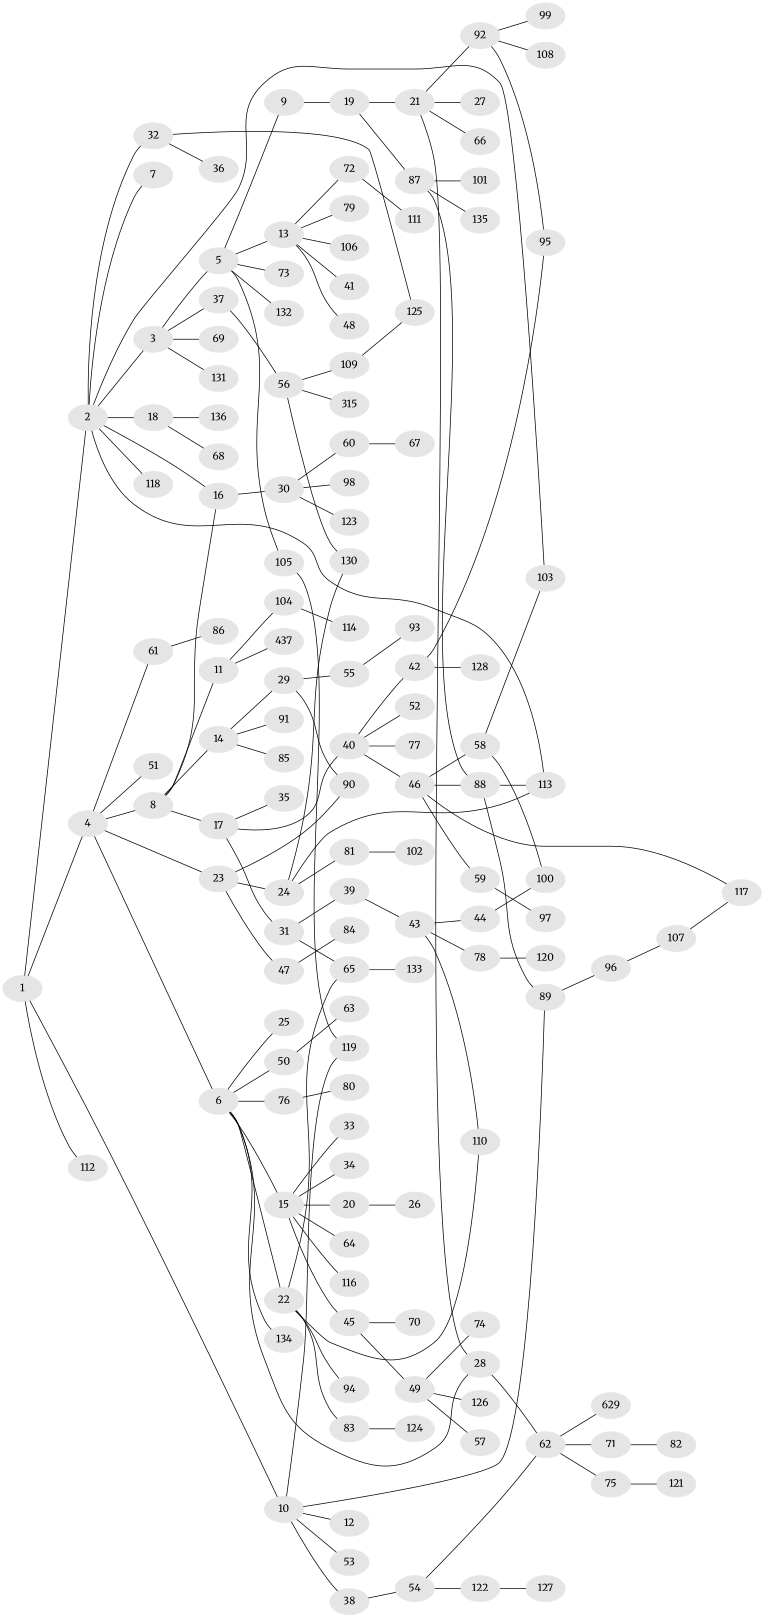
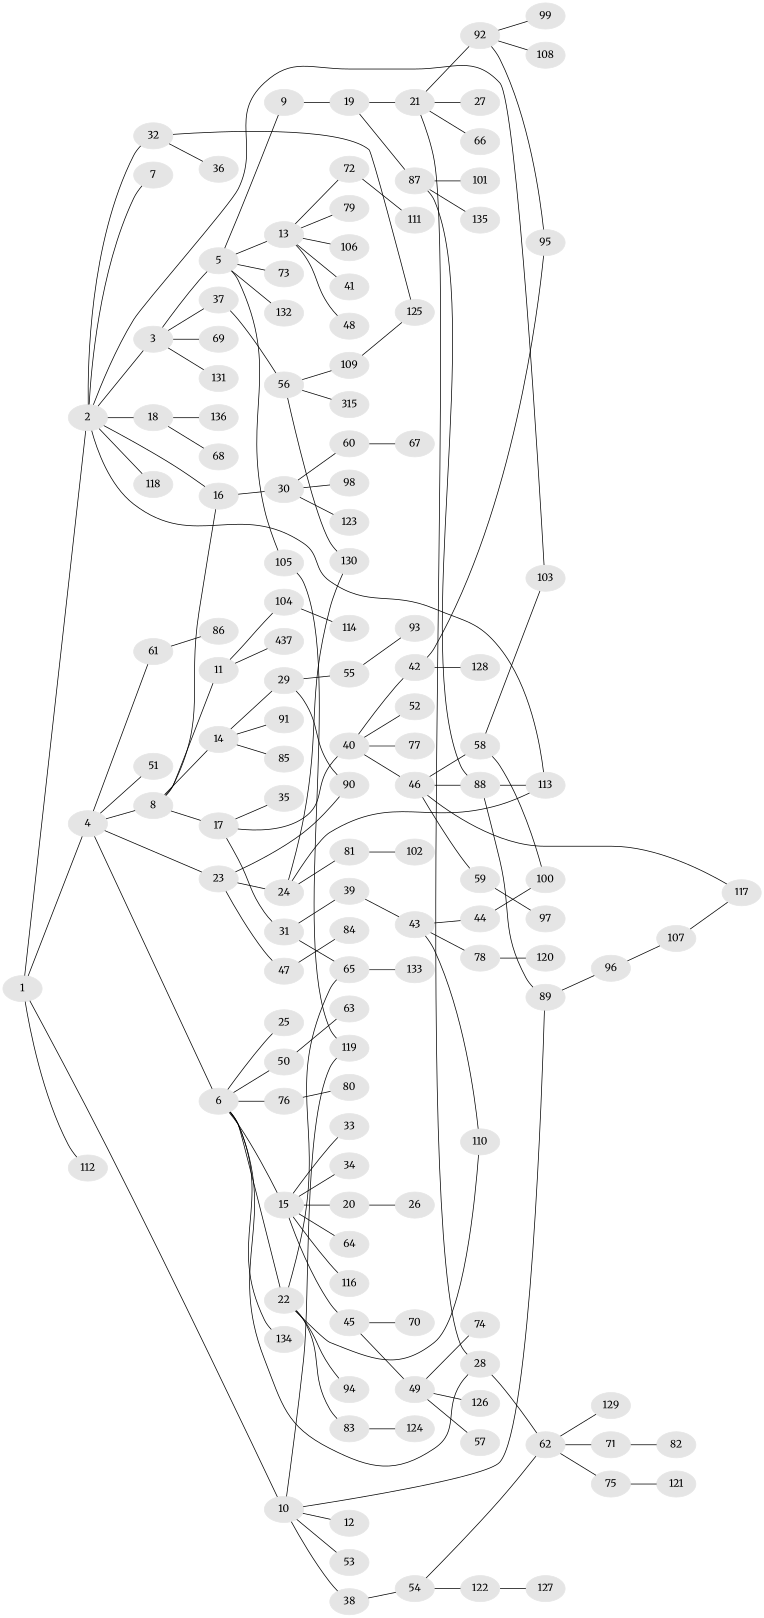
node "629": label "629" -> "129"
